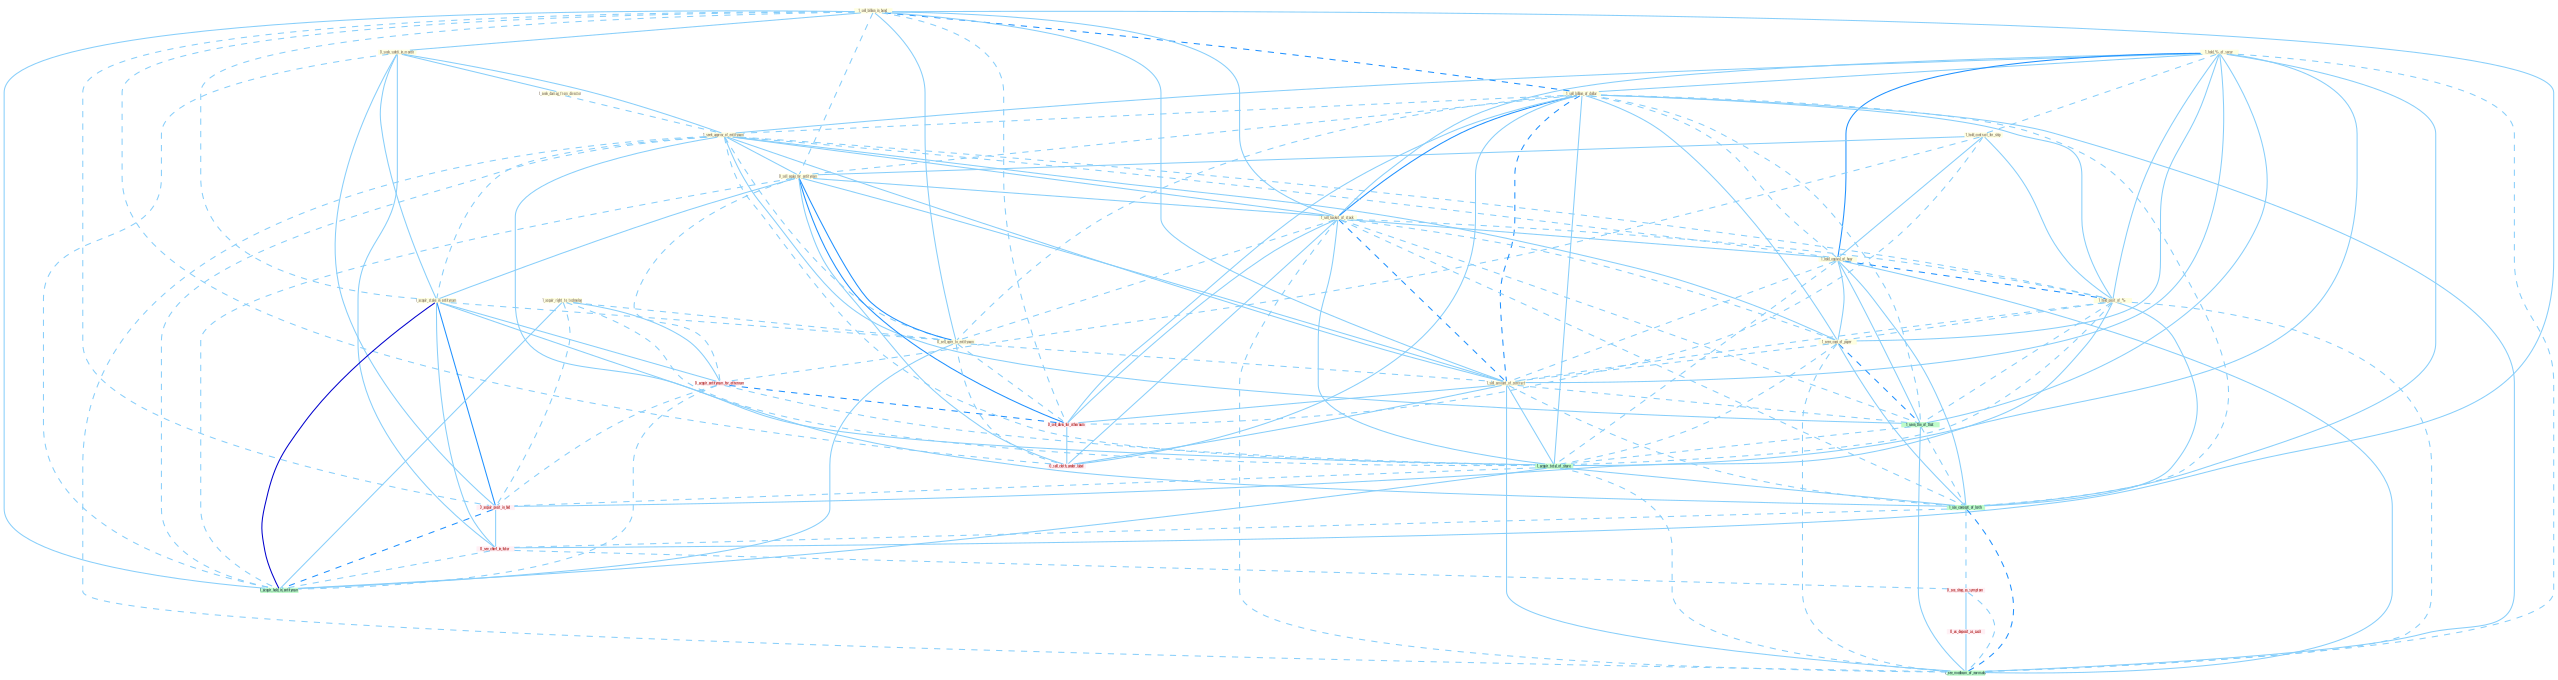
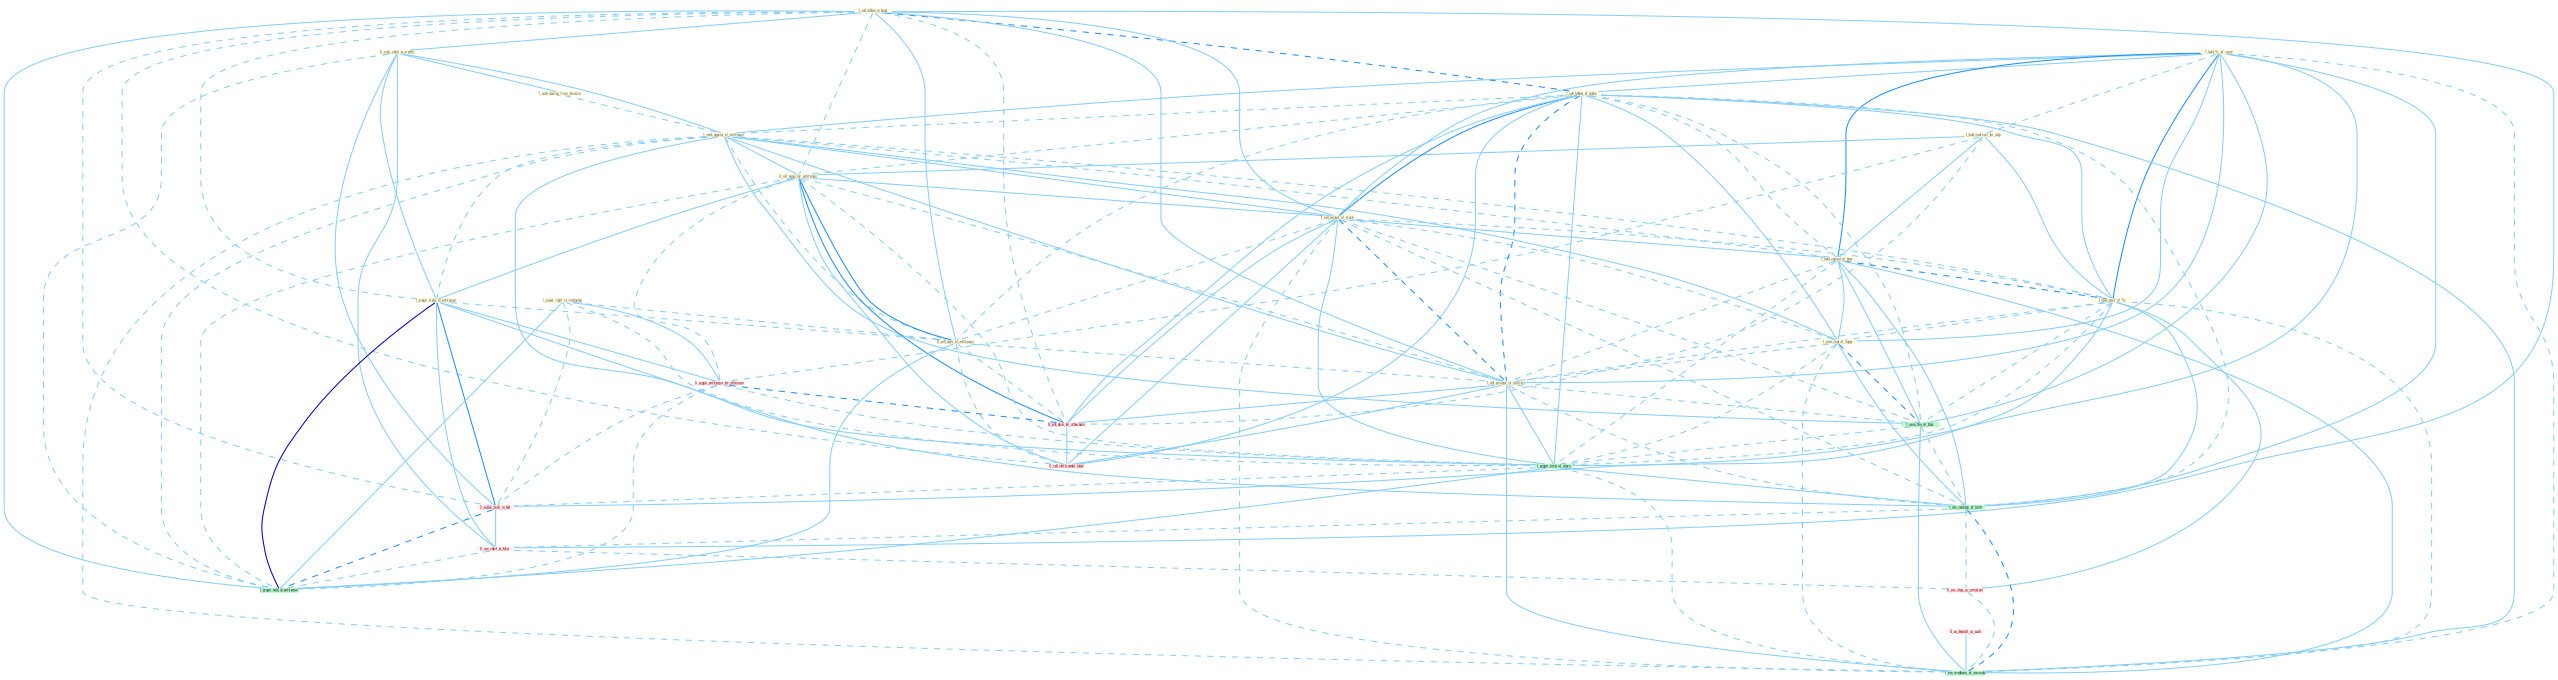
edge "1_hold_%_of_secur" -- "1_hold_posit_of_%": color #87cefa -> #1e90ff
edge "0_sell_equip_for_entitynam" -- "1_sell_amount_of_contract": style solid -> dashed
node "1_seen_copi_of_paper": label "1_seen_copi_of_paper" -> "1_seen_copi_of_equip"
edge "1_seek_approv_of_entitynam" -- "1_acquir_total_of_share": now "0_sell_equip_for_entitynam" -- "1_acquir_total_of_share"
edge "0_see_shop_as_symptom" -- "0_us_deposit_as_cach": now "0_see_shop_as_symptom" -- "1_hold_posit_of_%"
